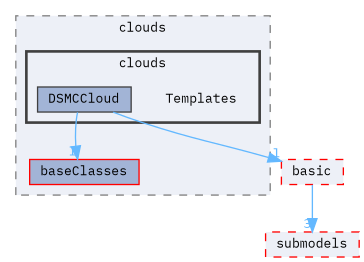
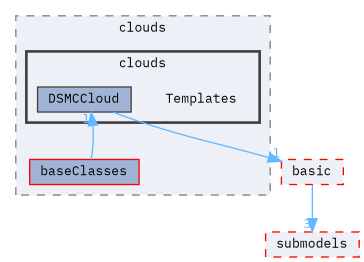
edge "DSMCCloud" -> "baseClasses": reversed
